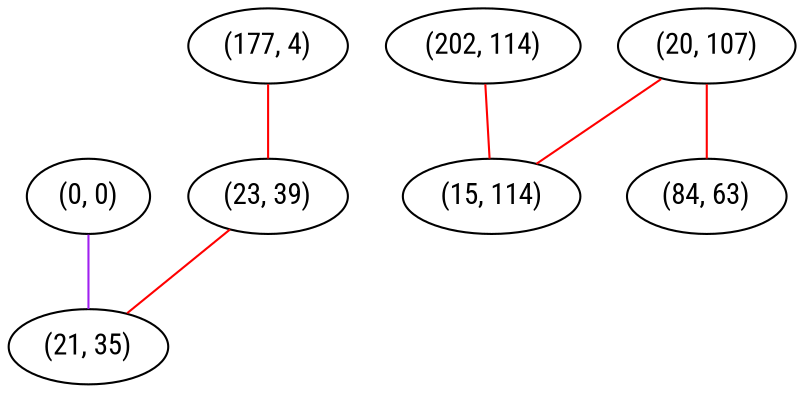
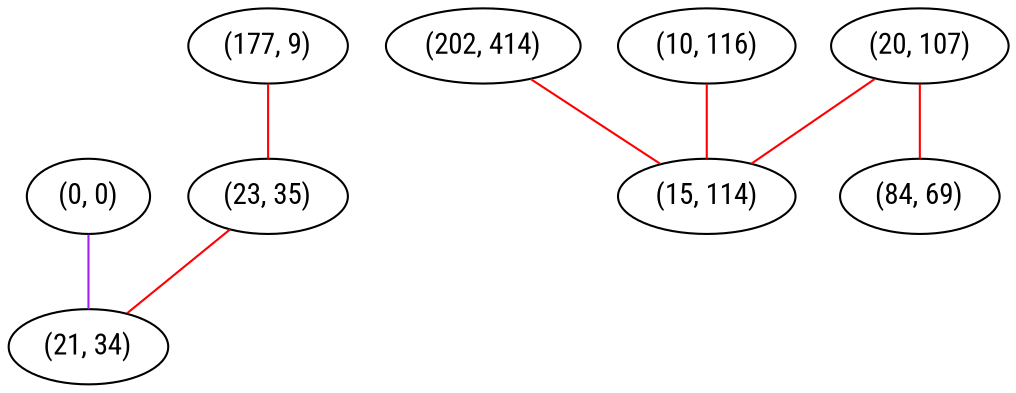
node "(177, 4)": label "(177, 4)" -> "(177, 9)"
node "(202, 114)": label "(202, 114)" -> "(202, 414)"
node "(10, 116)": added
node "(23, 39)": label "(23, 39)" -> "(23, 35)"
node "(84, 63)": label "(84, 63)" -> "(84, 69)"
node "(21, 35)": label "(21, 35)" -> "(21, 34)"
